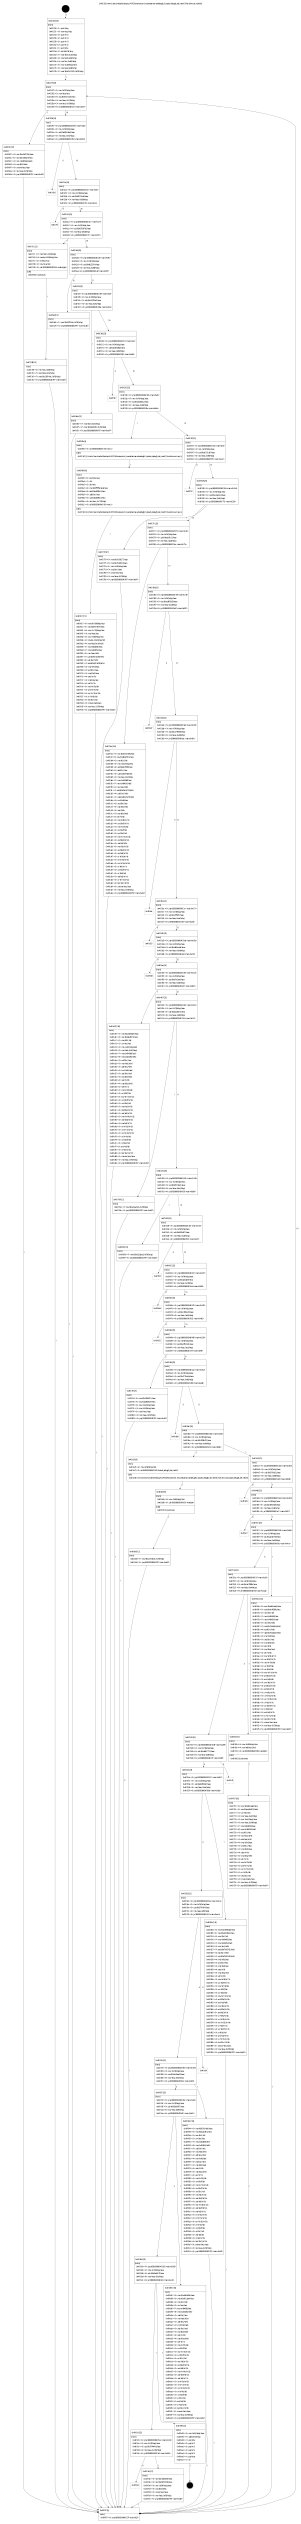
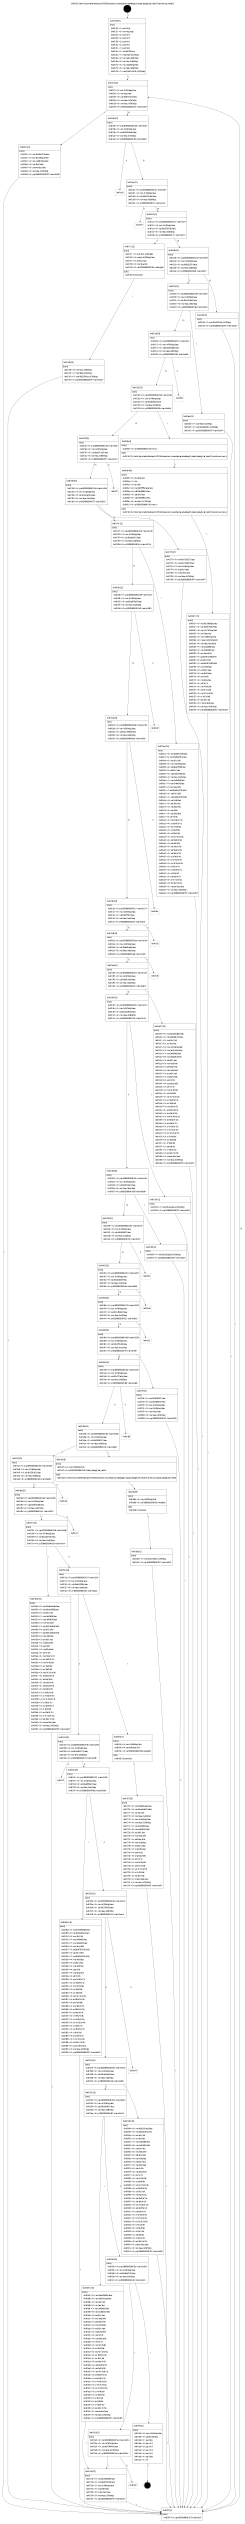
edge "0x401d81 [134]" -> "0x401f97 [5]": now "0x401d81 [134]" -> "0x4017a6 [27]"
